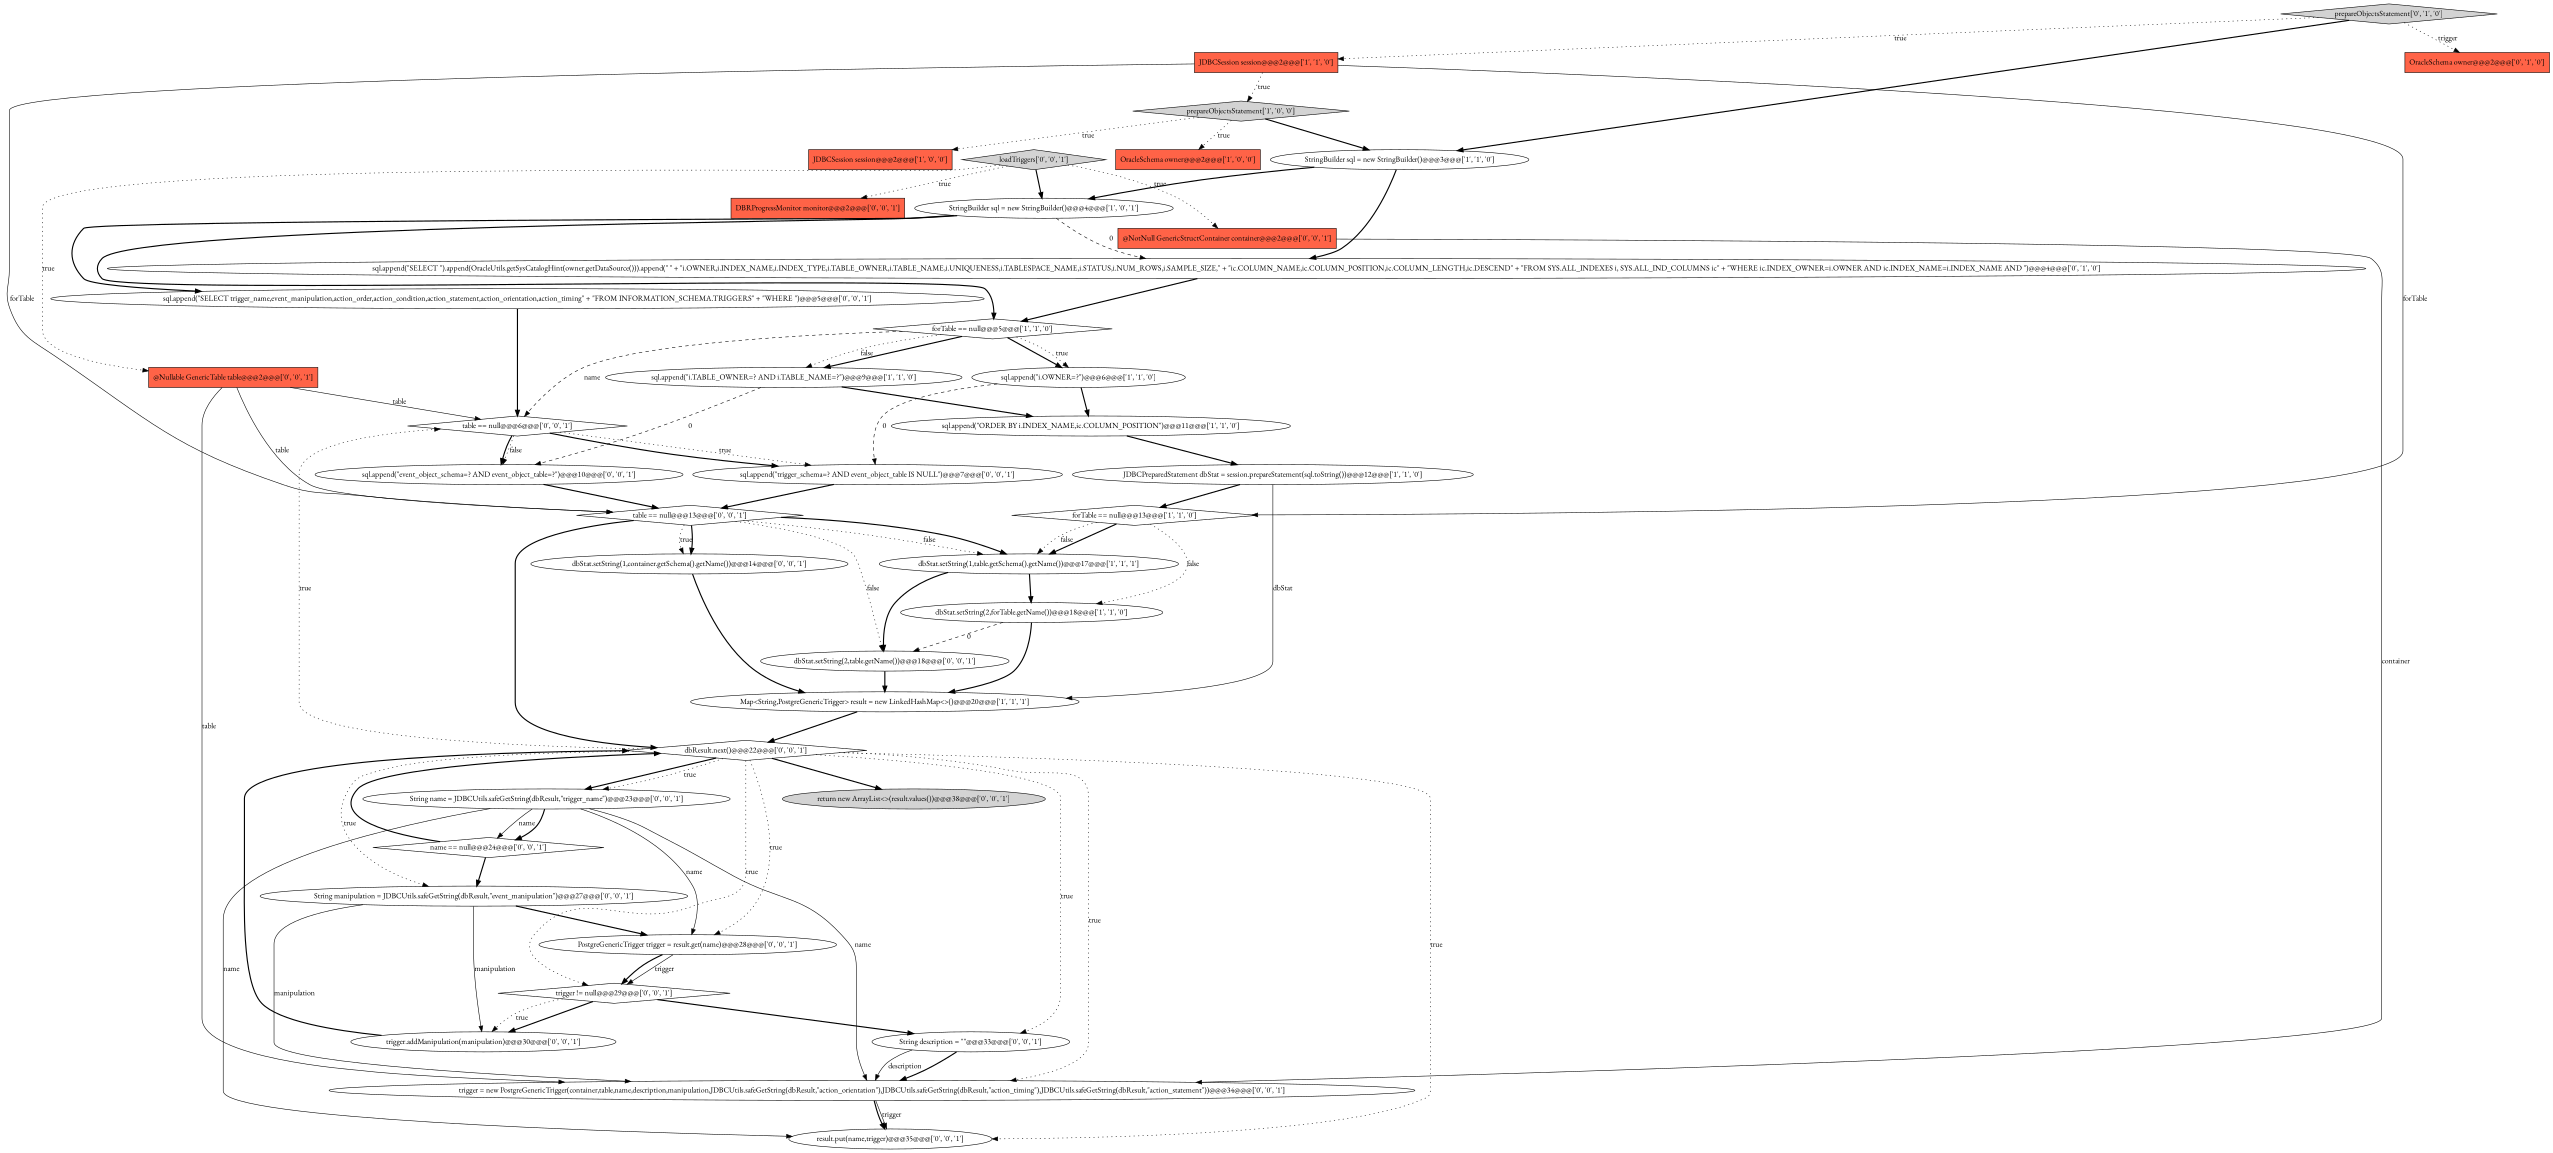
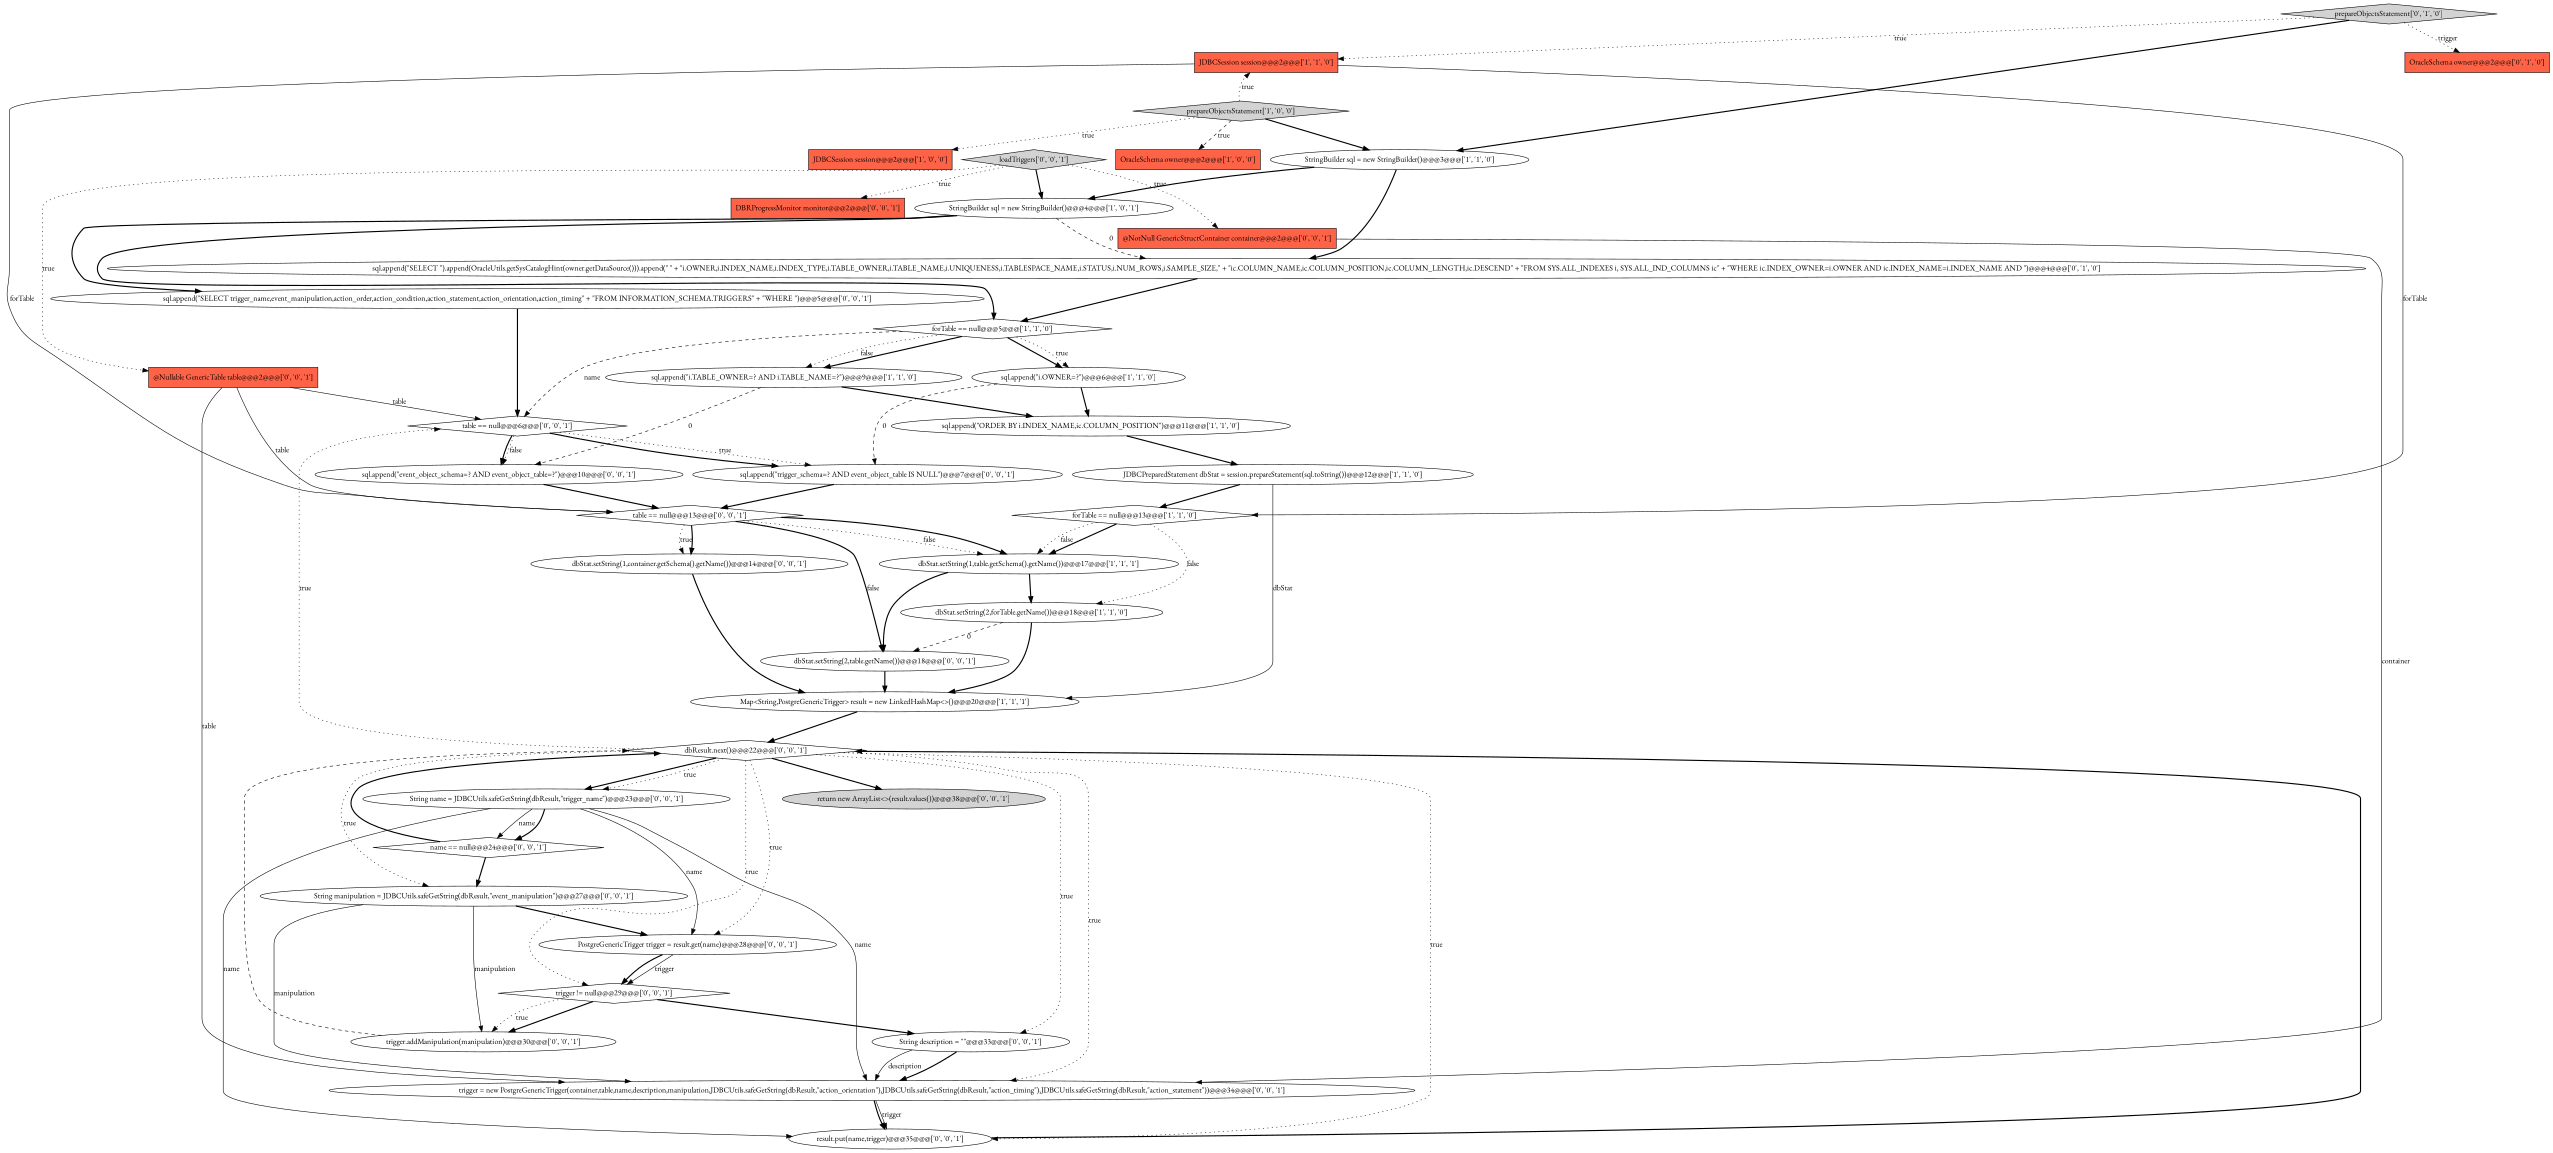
edge "JDBCSession session@@@2@@@['1', '1', '0']" -> "prepareObjectsStatement['1', '0', '0']": reversed
edge "prepareObjectsStatement['1', '0', '0']" -> "OracleSchema owner@@@2@@@['1', '0', '0']": style dotted -> dashed
edge "table == null@@@13@@@['0', '0', '1']" -> "dbStat.setString(2,table.getName())@@@18@@@['0', '0', '1']": style dotted -> bold
edge "table == null@@@13@@@['0', '0', '1']" -> "dbResult.next()@@@22@@@['0', '0', '1']": now "result.put(name,trigger)@@@35@@@['0', '0', '1']" -> "dbResult.next()@@@22@@@['0', '0', '1']"
edge "trigger.addManipulation(manipulation)@@@30@@@['0', '0', '1']" -> "dbResult.next()@@@22@@@['0', '0', '1']": style bold -> dashed
